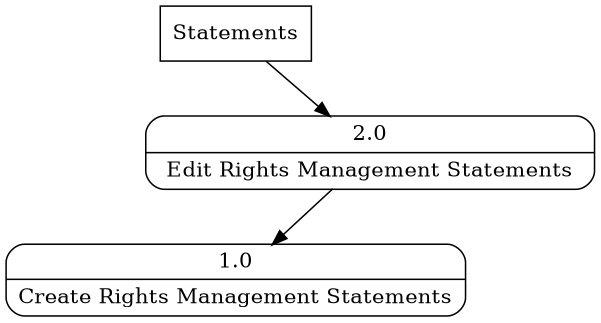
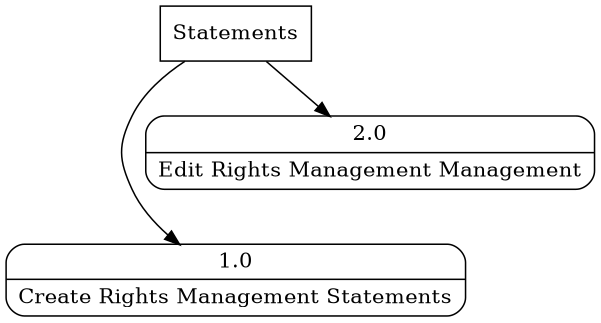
node "2.0": text "Edit Rights Management Statements" -> "Edit Rights Management Management"
edge "2.0" -> "1.0": now "Statements" -> "1.0"
